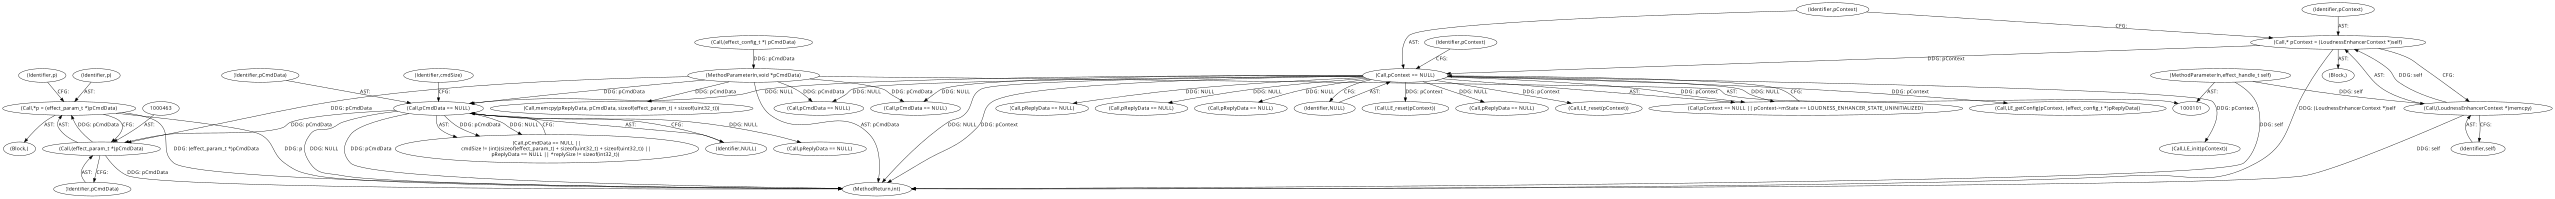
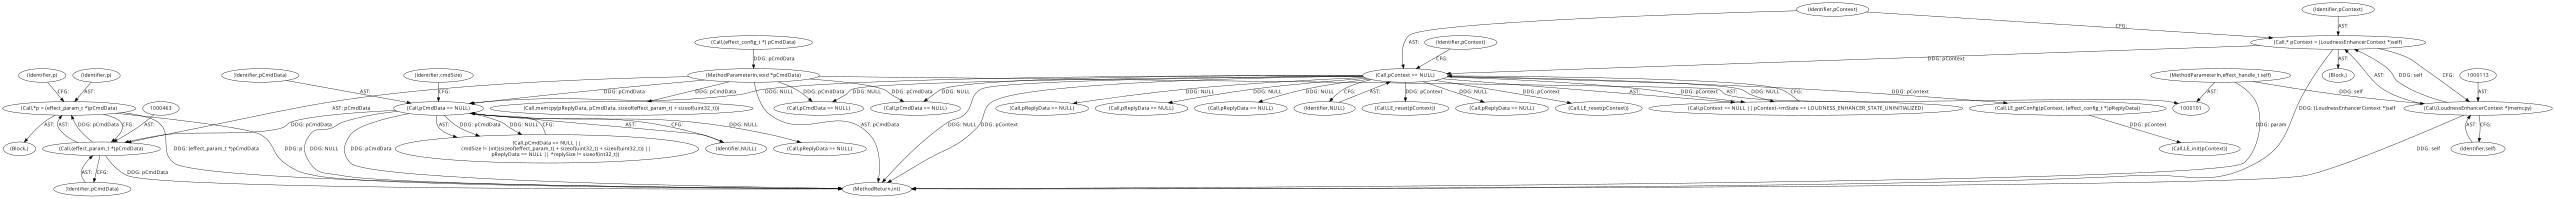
node "1000113": added
edge "(Call,pContext == NULL)" -> "(Call,LE_init(pContext))": now "(Call,LE_getConfig(pContext, (effect_config_t *)pReplyData))" -> "(Call,LE_init(pContext))"
edge "(MethodParameterIn,void *pCmdData)" -> "(Call,(effect_param_t *)pCmdData)": label "DDG: pCmdData" -> "AST: pCmdData"
edge "(MethodParameterIn,effect_handle_t self)" -> "(MethodReturn,int)": label "DDG: self" -> "DDG: param"
